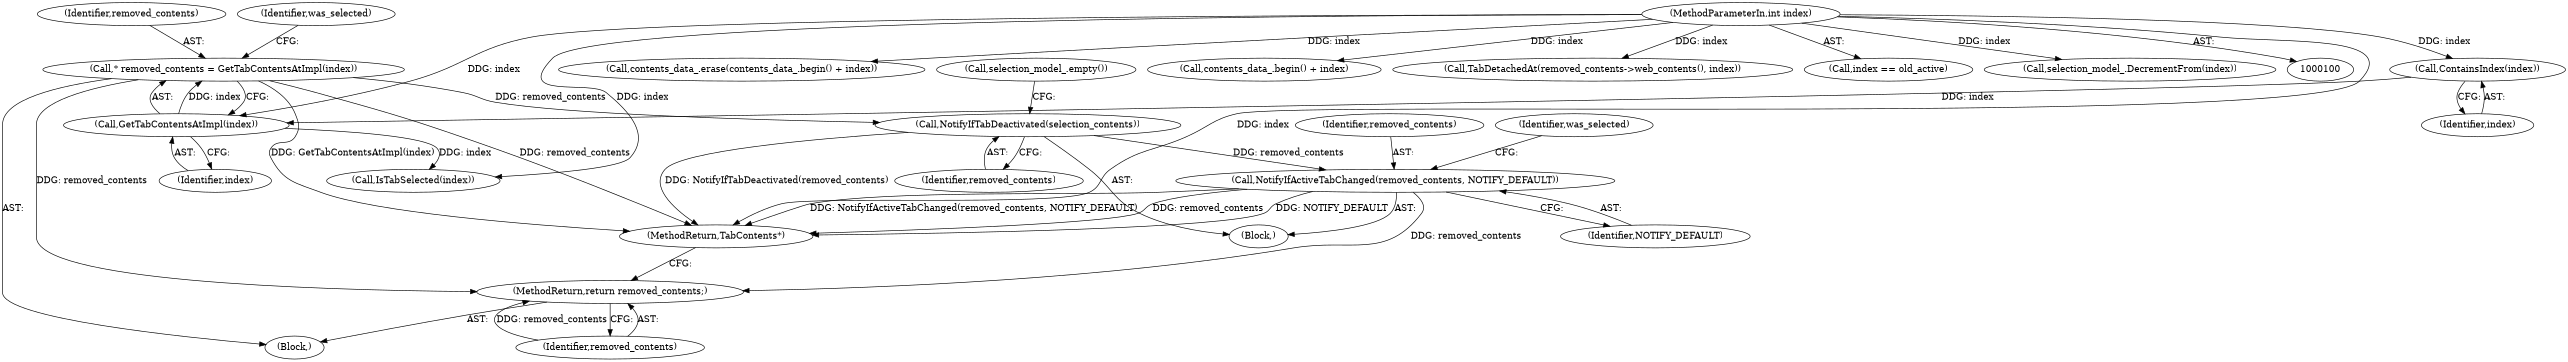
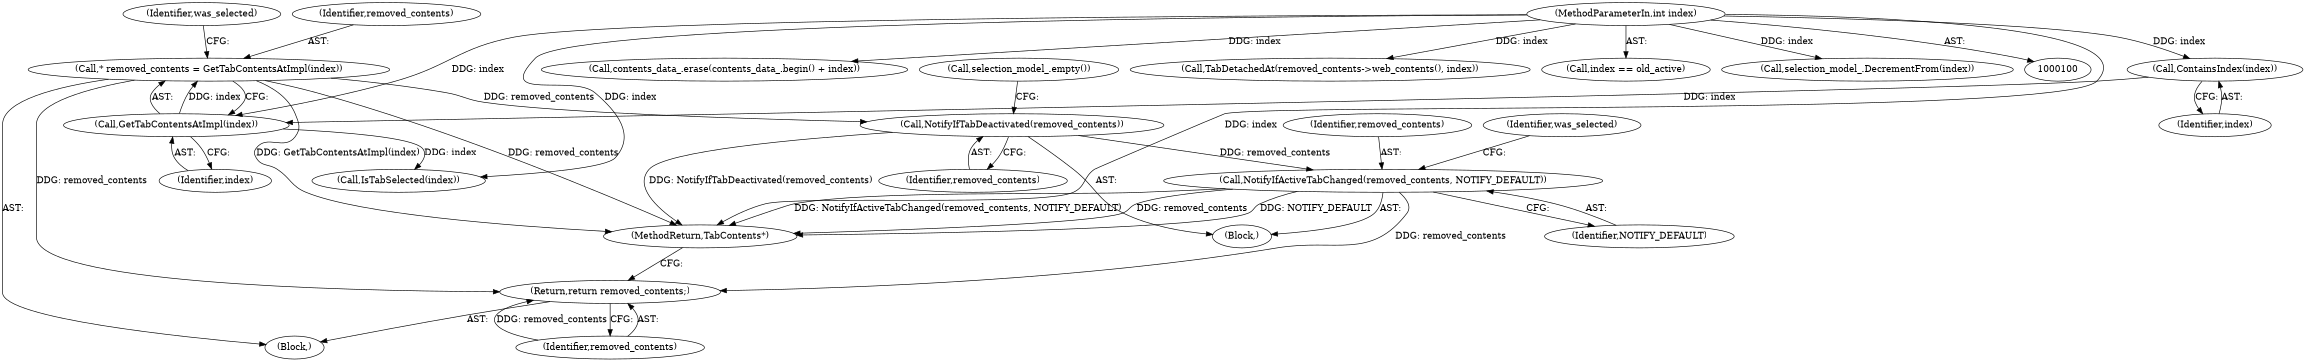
node "(Call,contents_data_.begin() + index)": removed
node "(Call,NotifyIfTabDeactivated(selection_contents))": label "(Call,NotifyIfTabDeactivated(selection_contents))" -> "(Call,NotifyIfTabDeactivated(removed_contents))"
node "(MethodReturn,return removed_contents;)": label "(MethodReturn,return removed_contents;)" -> "(Return,return removed_contents;)"
